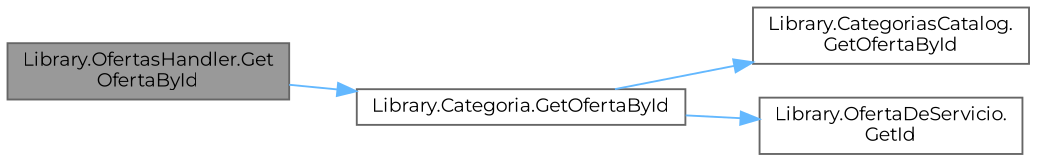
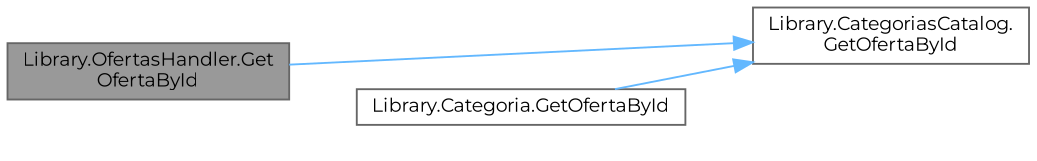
edge "Library.OfertasHandler.Get OfertaById" -> "Library.Categoria.GetOfertaById": now "Library.OfertasHandler.Get OfertaById" -> "Library.CategoriasCatalog. GetOfertaById"
node "Library.OfertaDeServicio. GetId": removed
